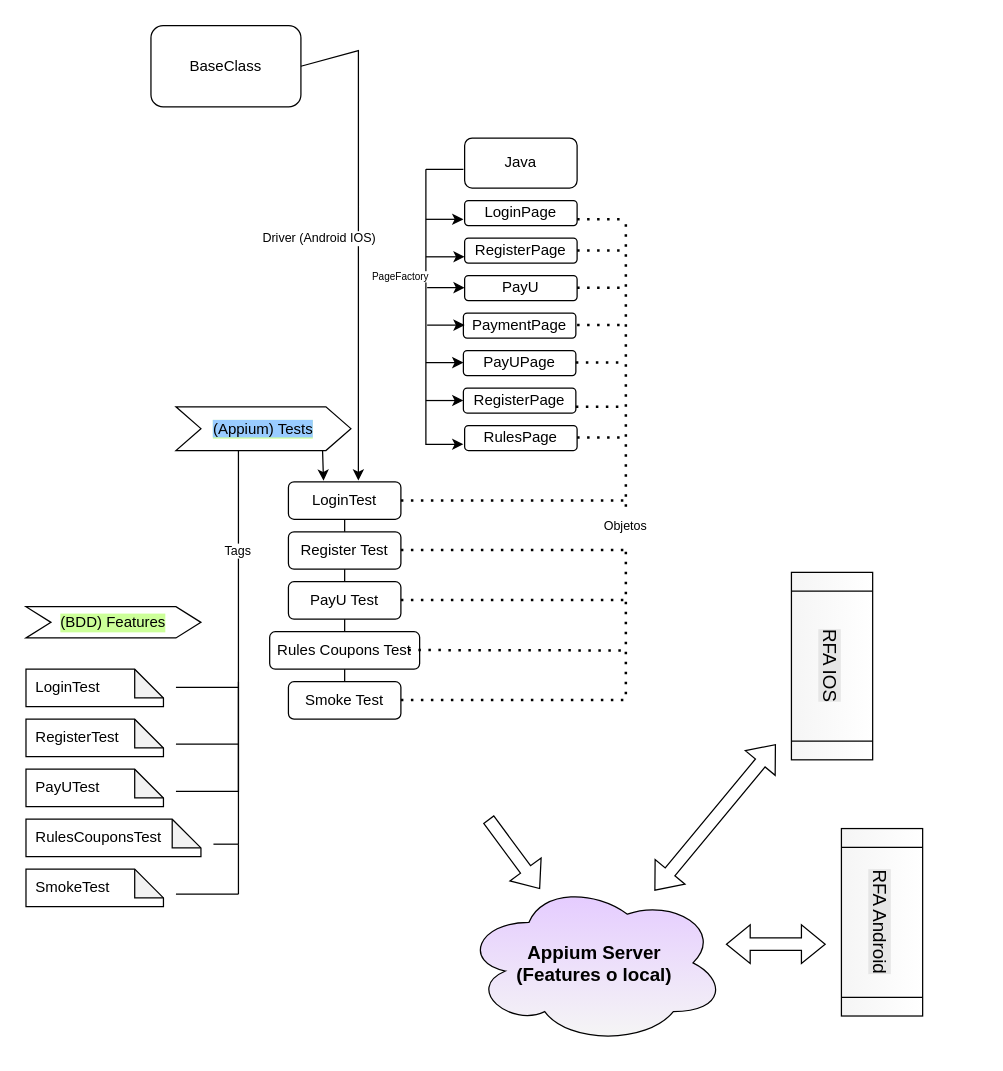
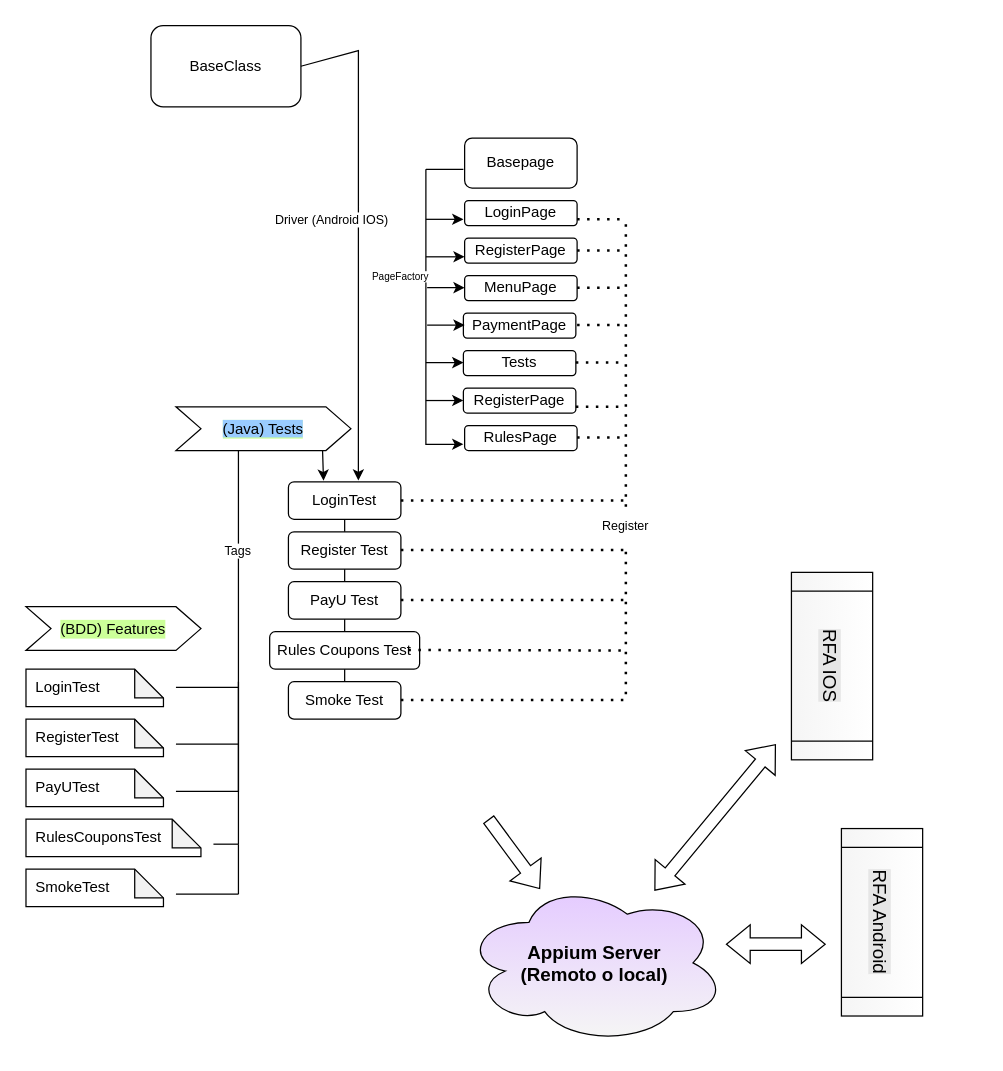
node "Java": label "Java" -> "Basepage"
node "Driver (Android IOS)": moved (319, 238) -> (332, 219)
node "PayU": label "PayU" -> "MenuPage"
node "PayUPage": label "PayUPage" -> "Tests"
node "(Appium) Tests": label "(Appium) Tests" -> "(Java) Tests"
node "Objetos": label "Objetos" -> "Register"
node "(BDD) Features": size 175x31 -> 175x44
node "Appium Server (Features o local)": label "Appium Server (Features o local)" -> "Appium Server (Remoto o local)"
